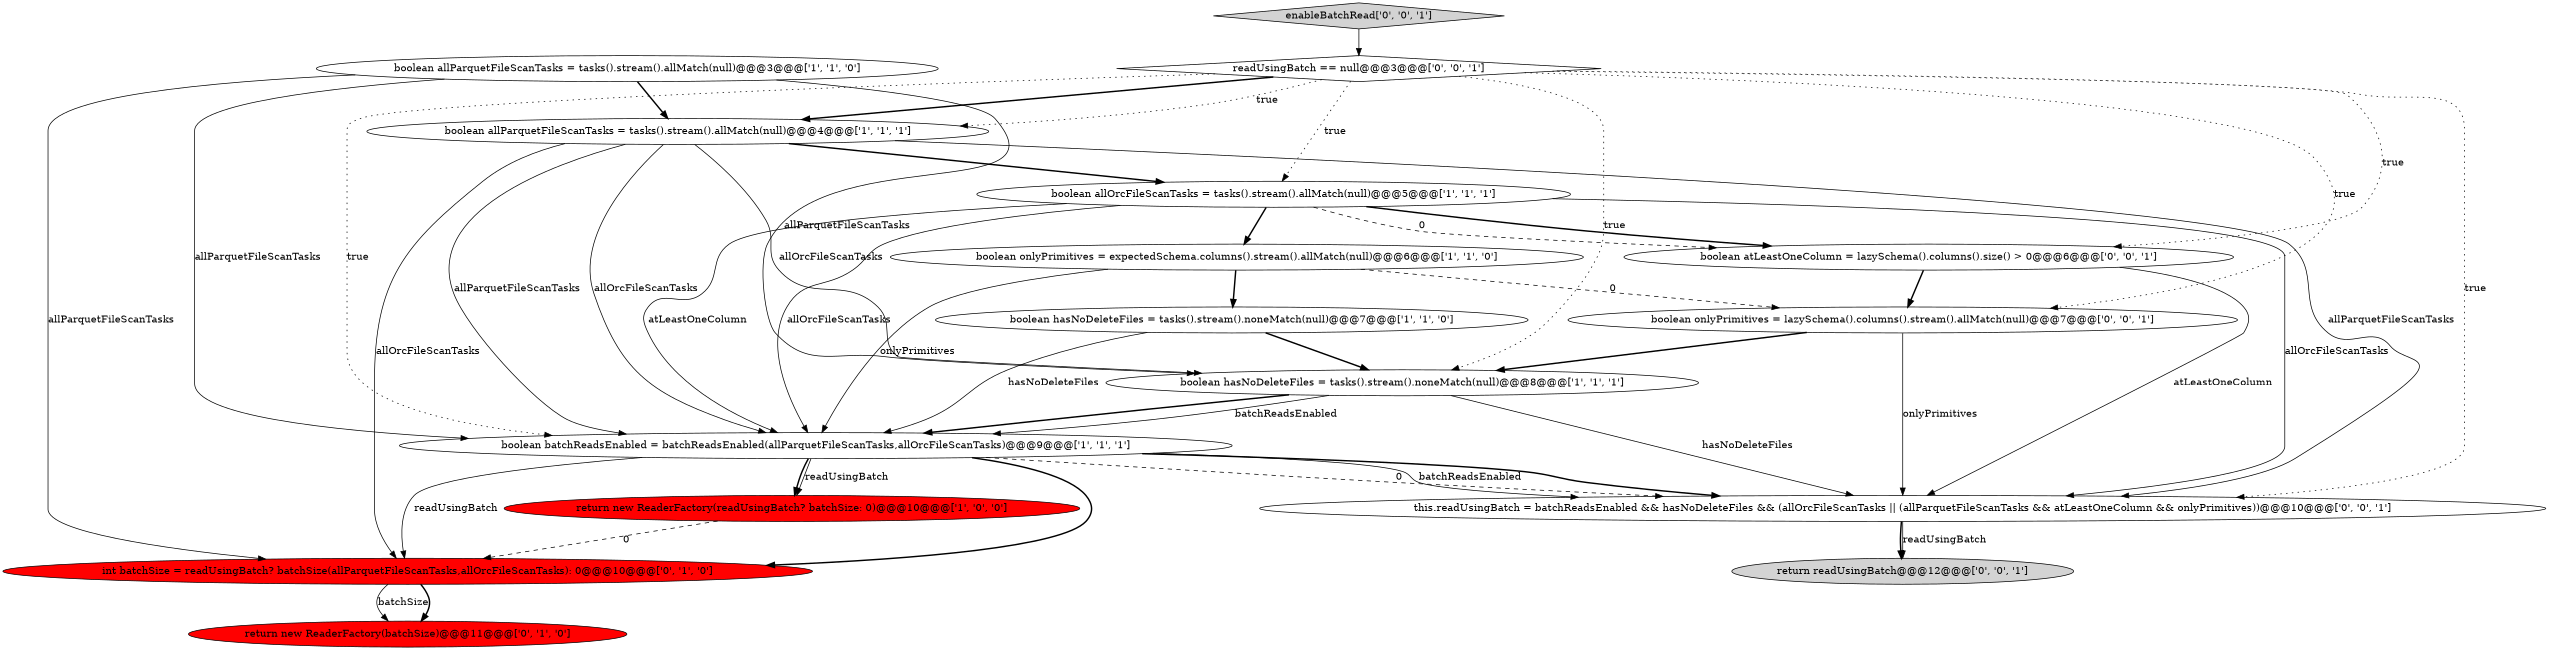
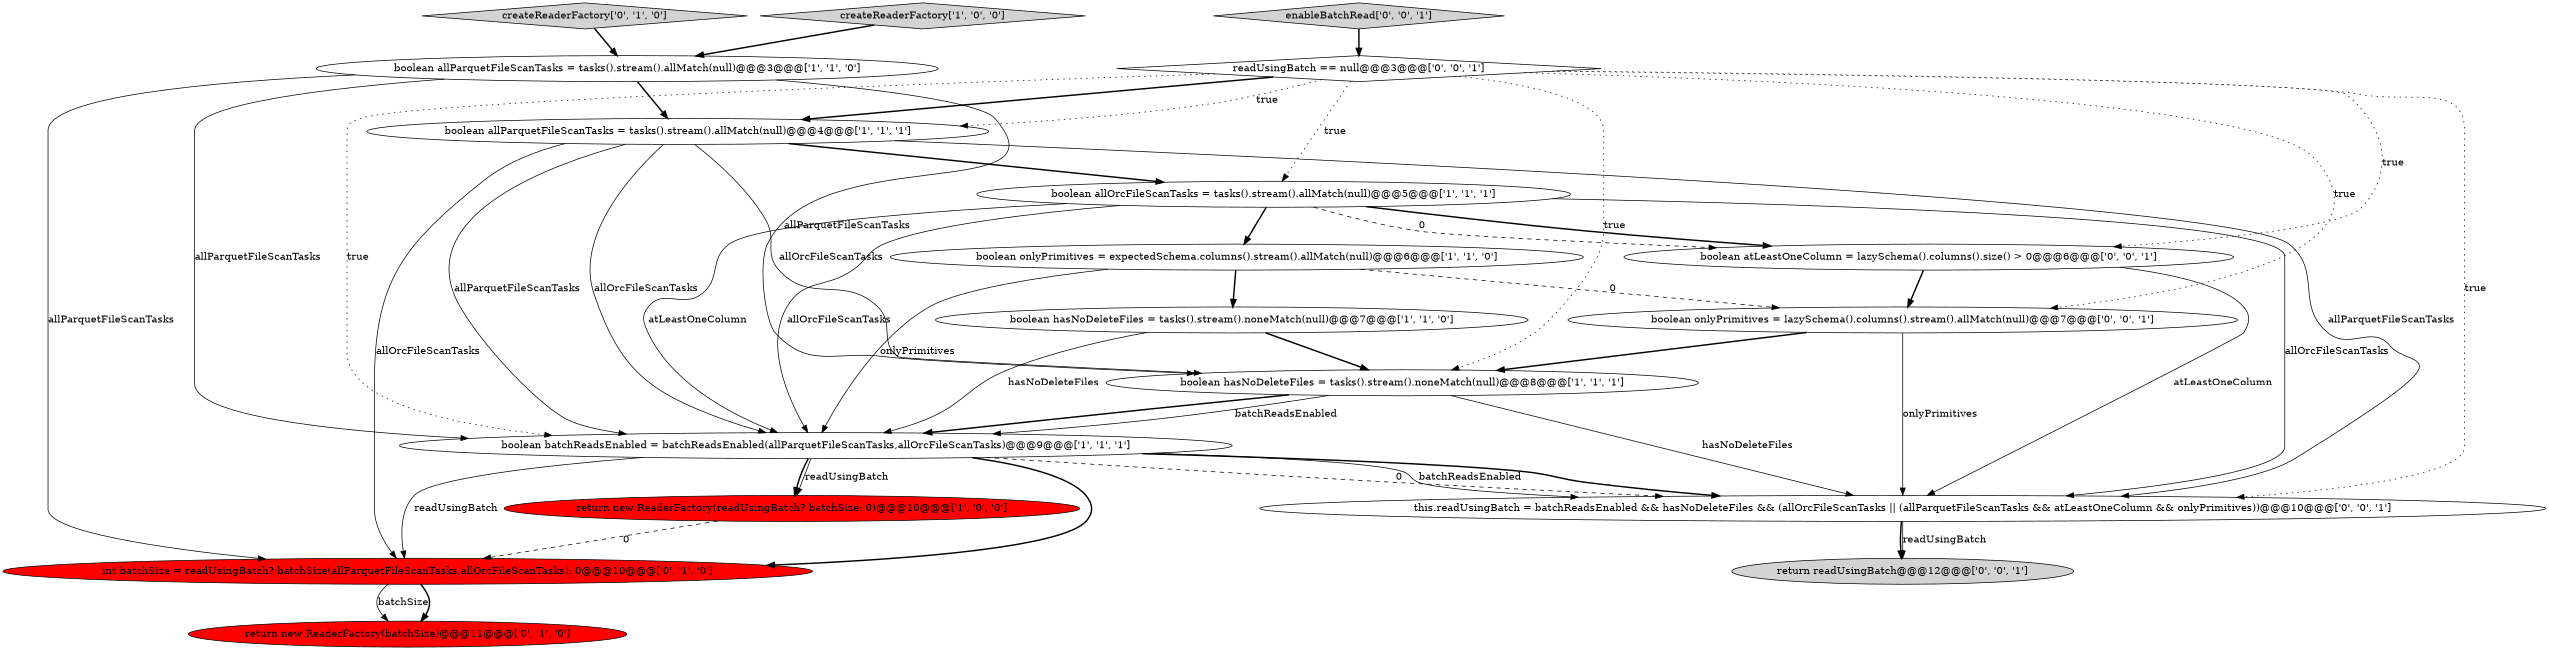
node "createReaderFactory['0', '1', '0']": added
node "createReaderFactory['1', '0', '0']": added
edge "enableBatchRead['0', '0', '1']" -> "readUsingBatch == null@@@3@@@['0', '0', '1']": style solid -> bold
